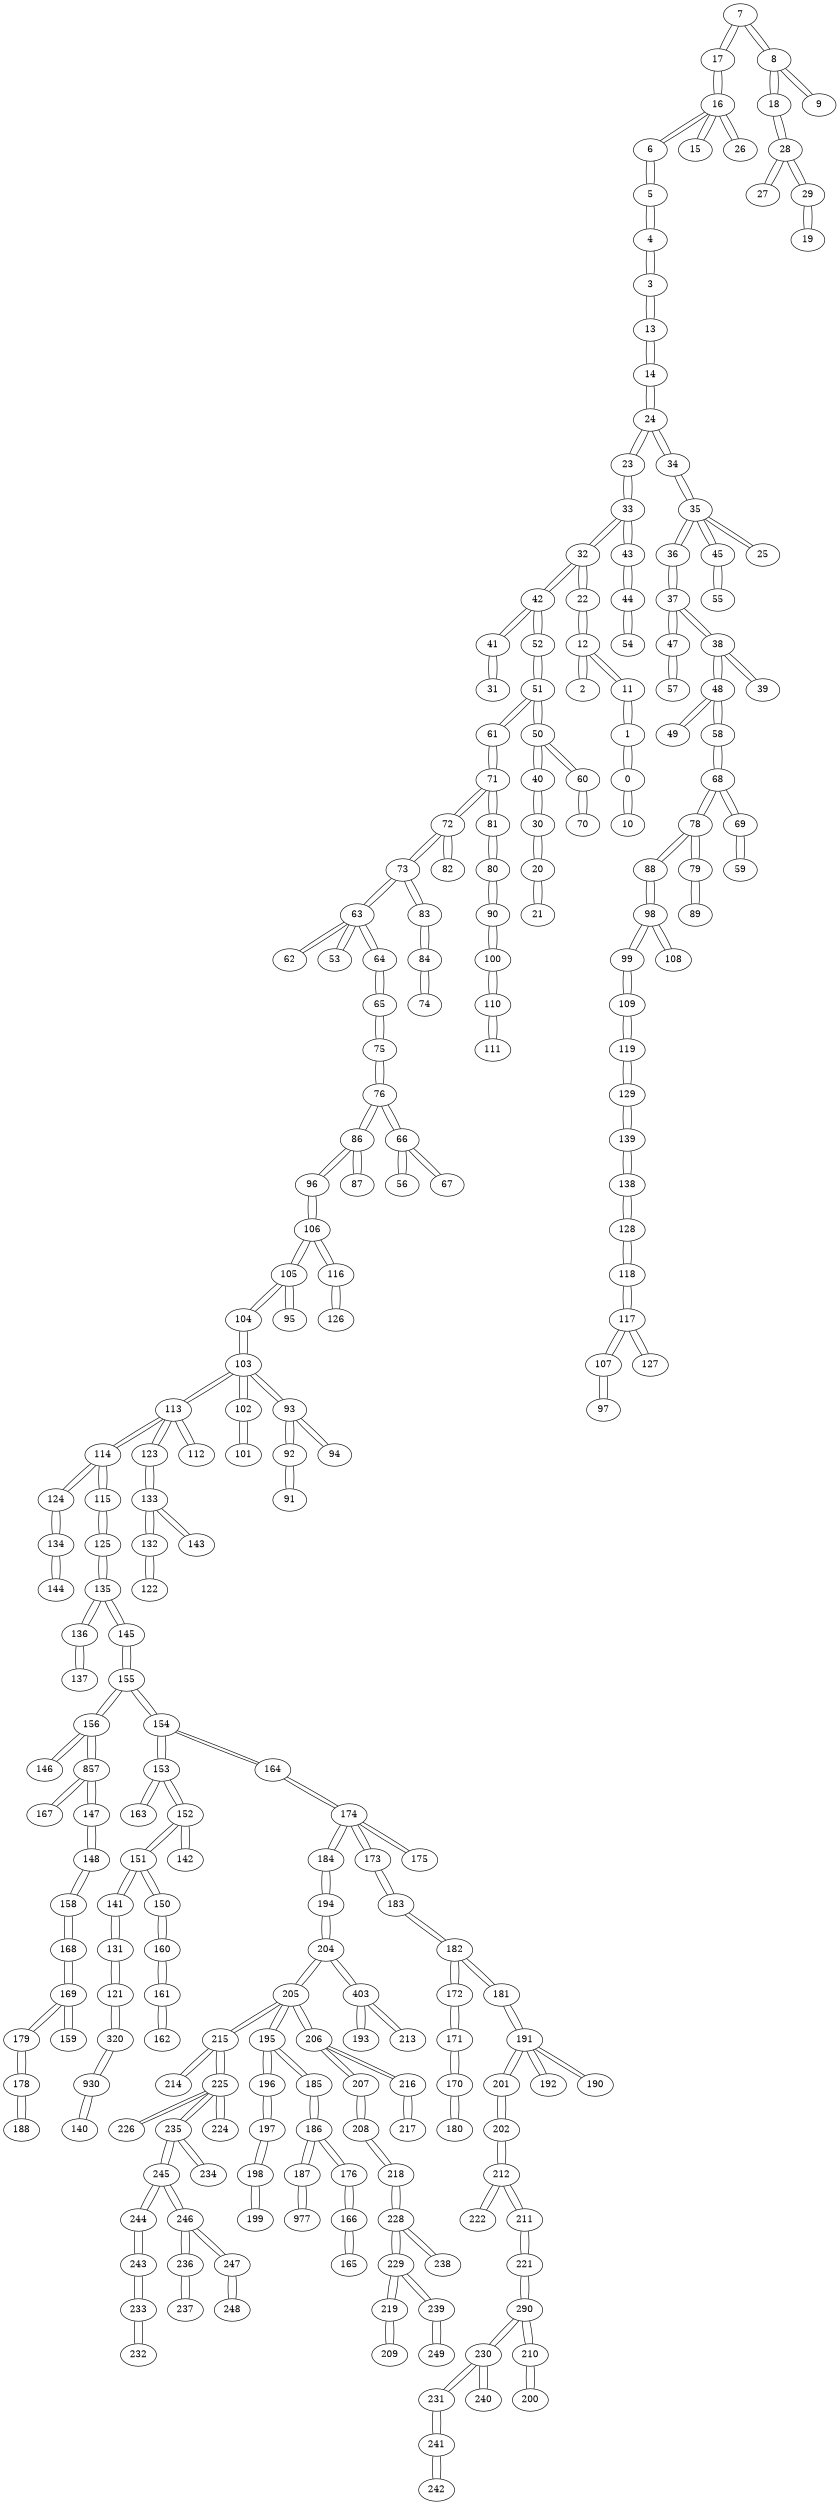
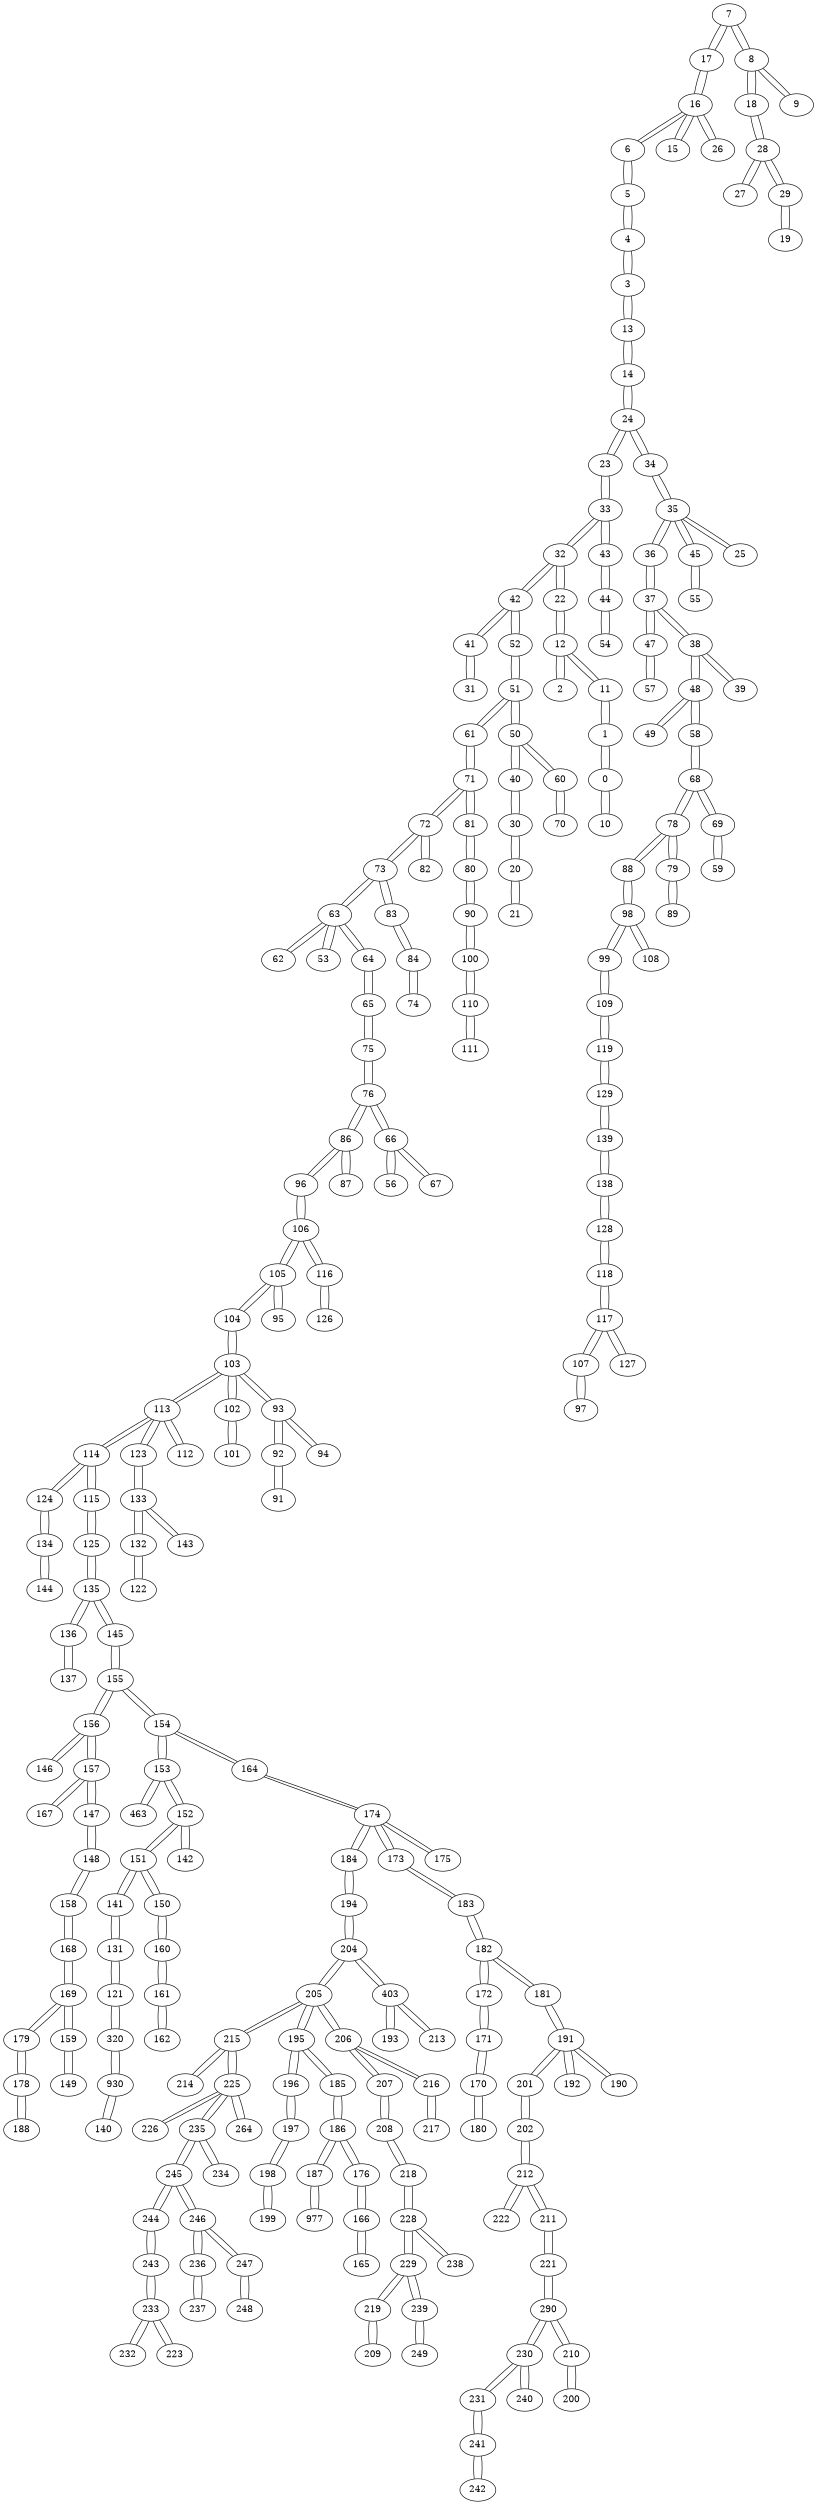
node "857": label "857" -> "157"
node "163": label "163" -> "463"
node "149": added
node "224": label "224" -> "264"
node "223": added
